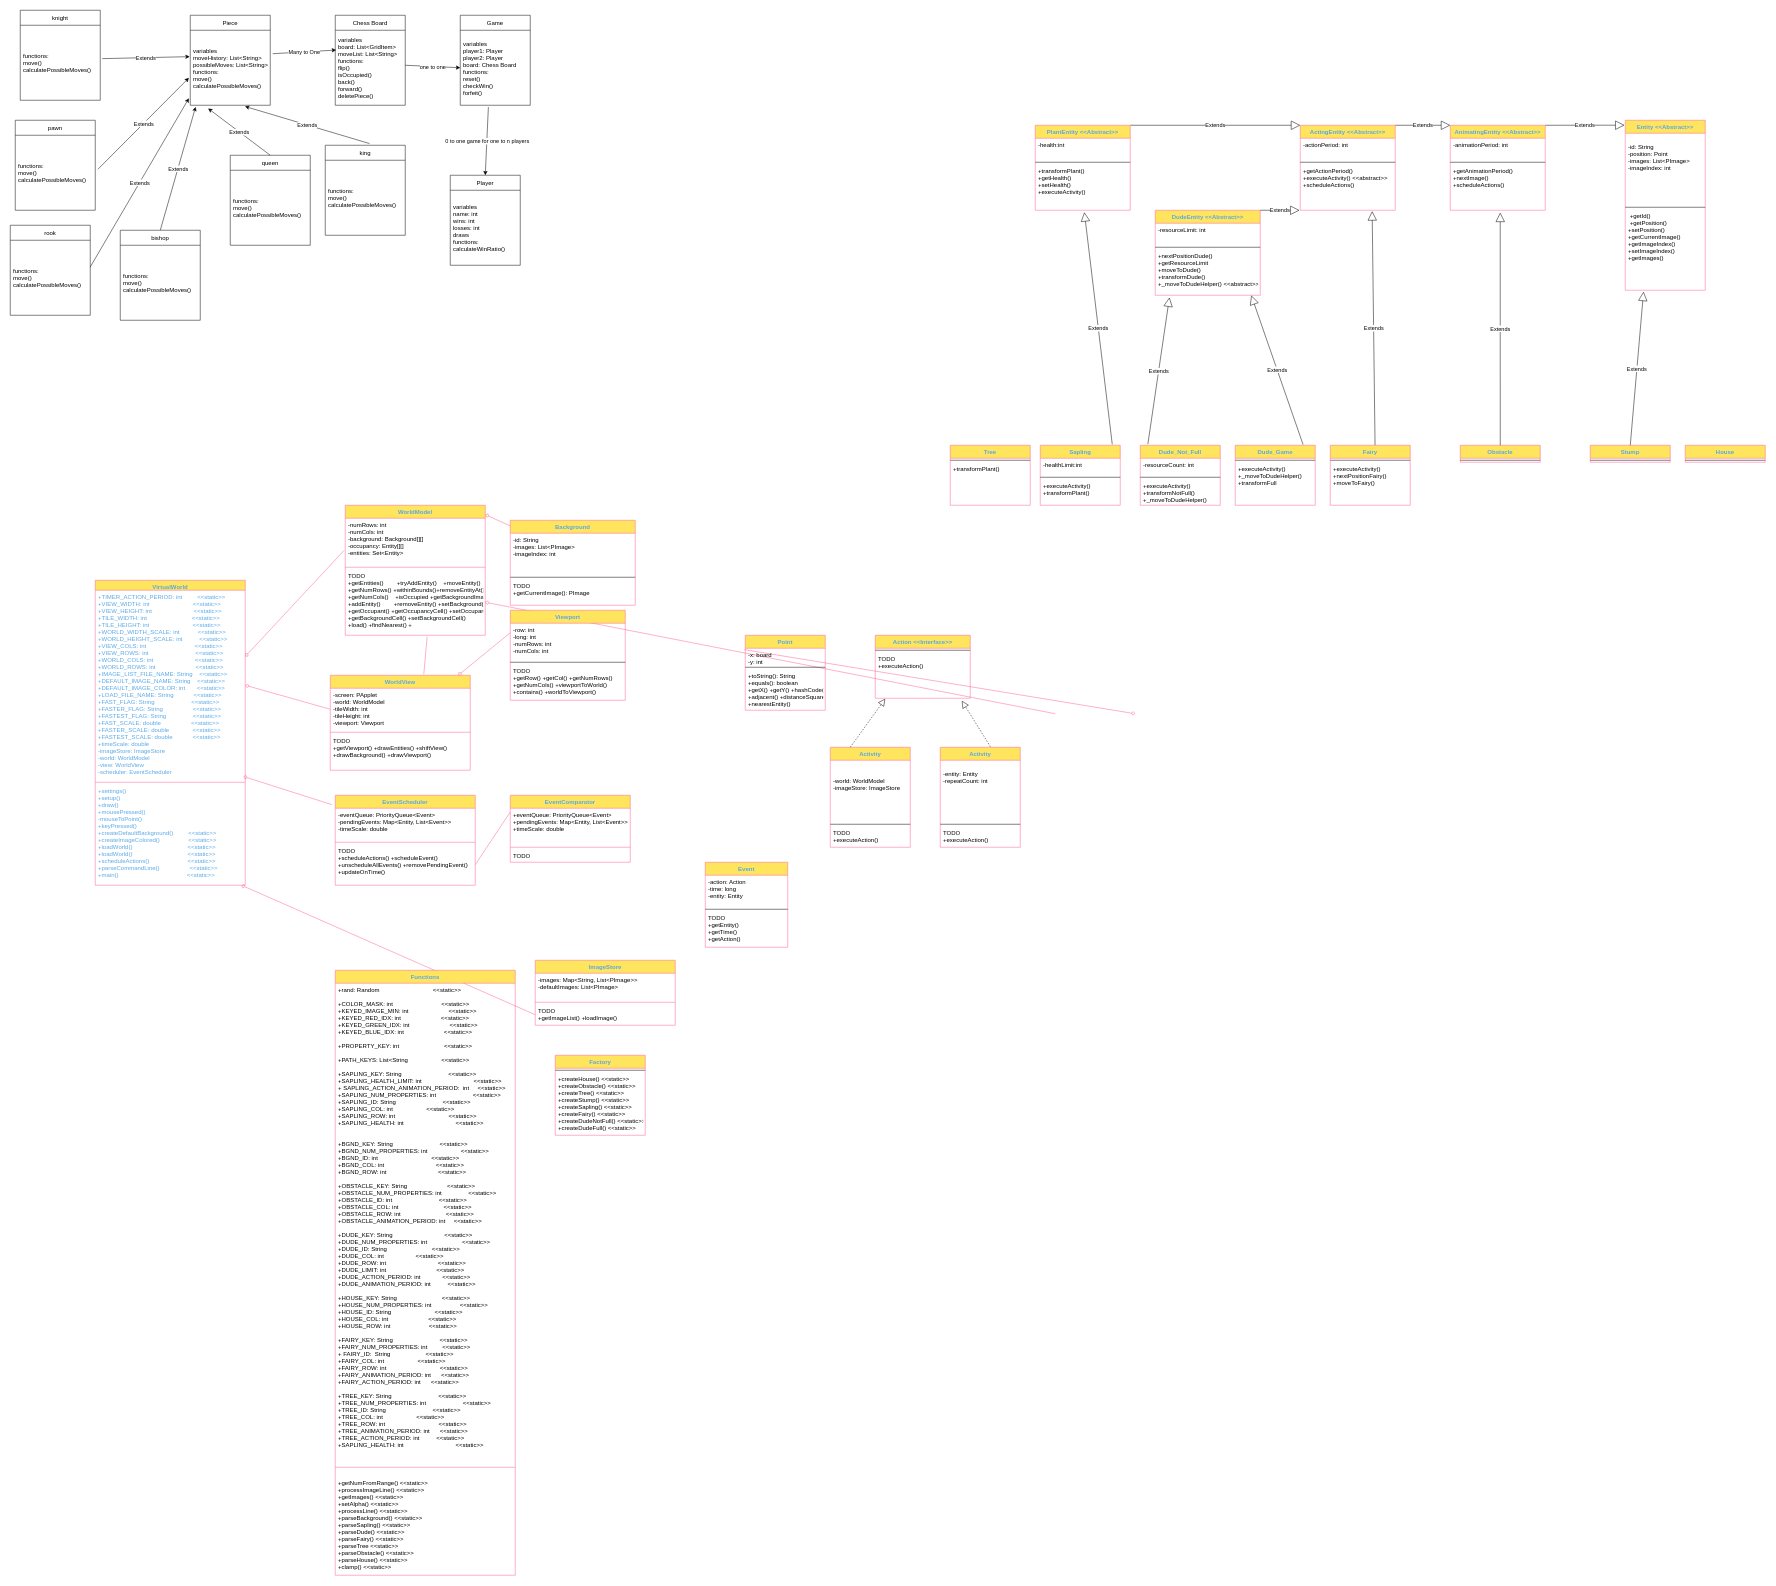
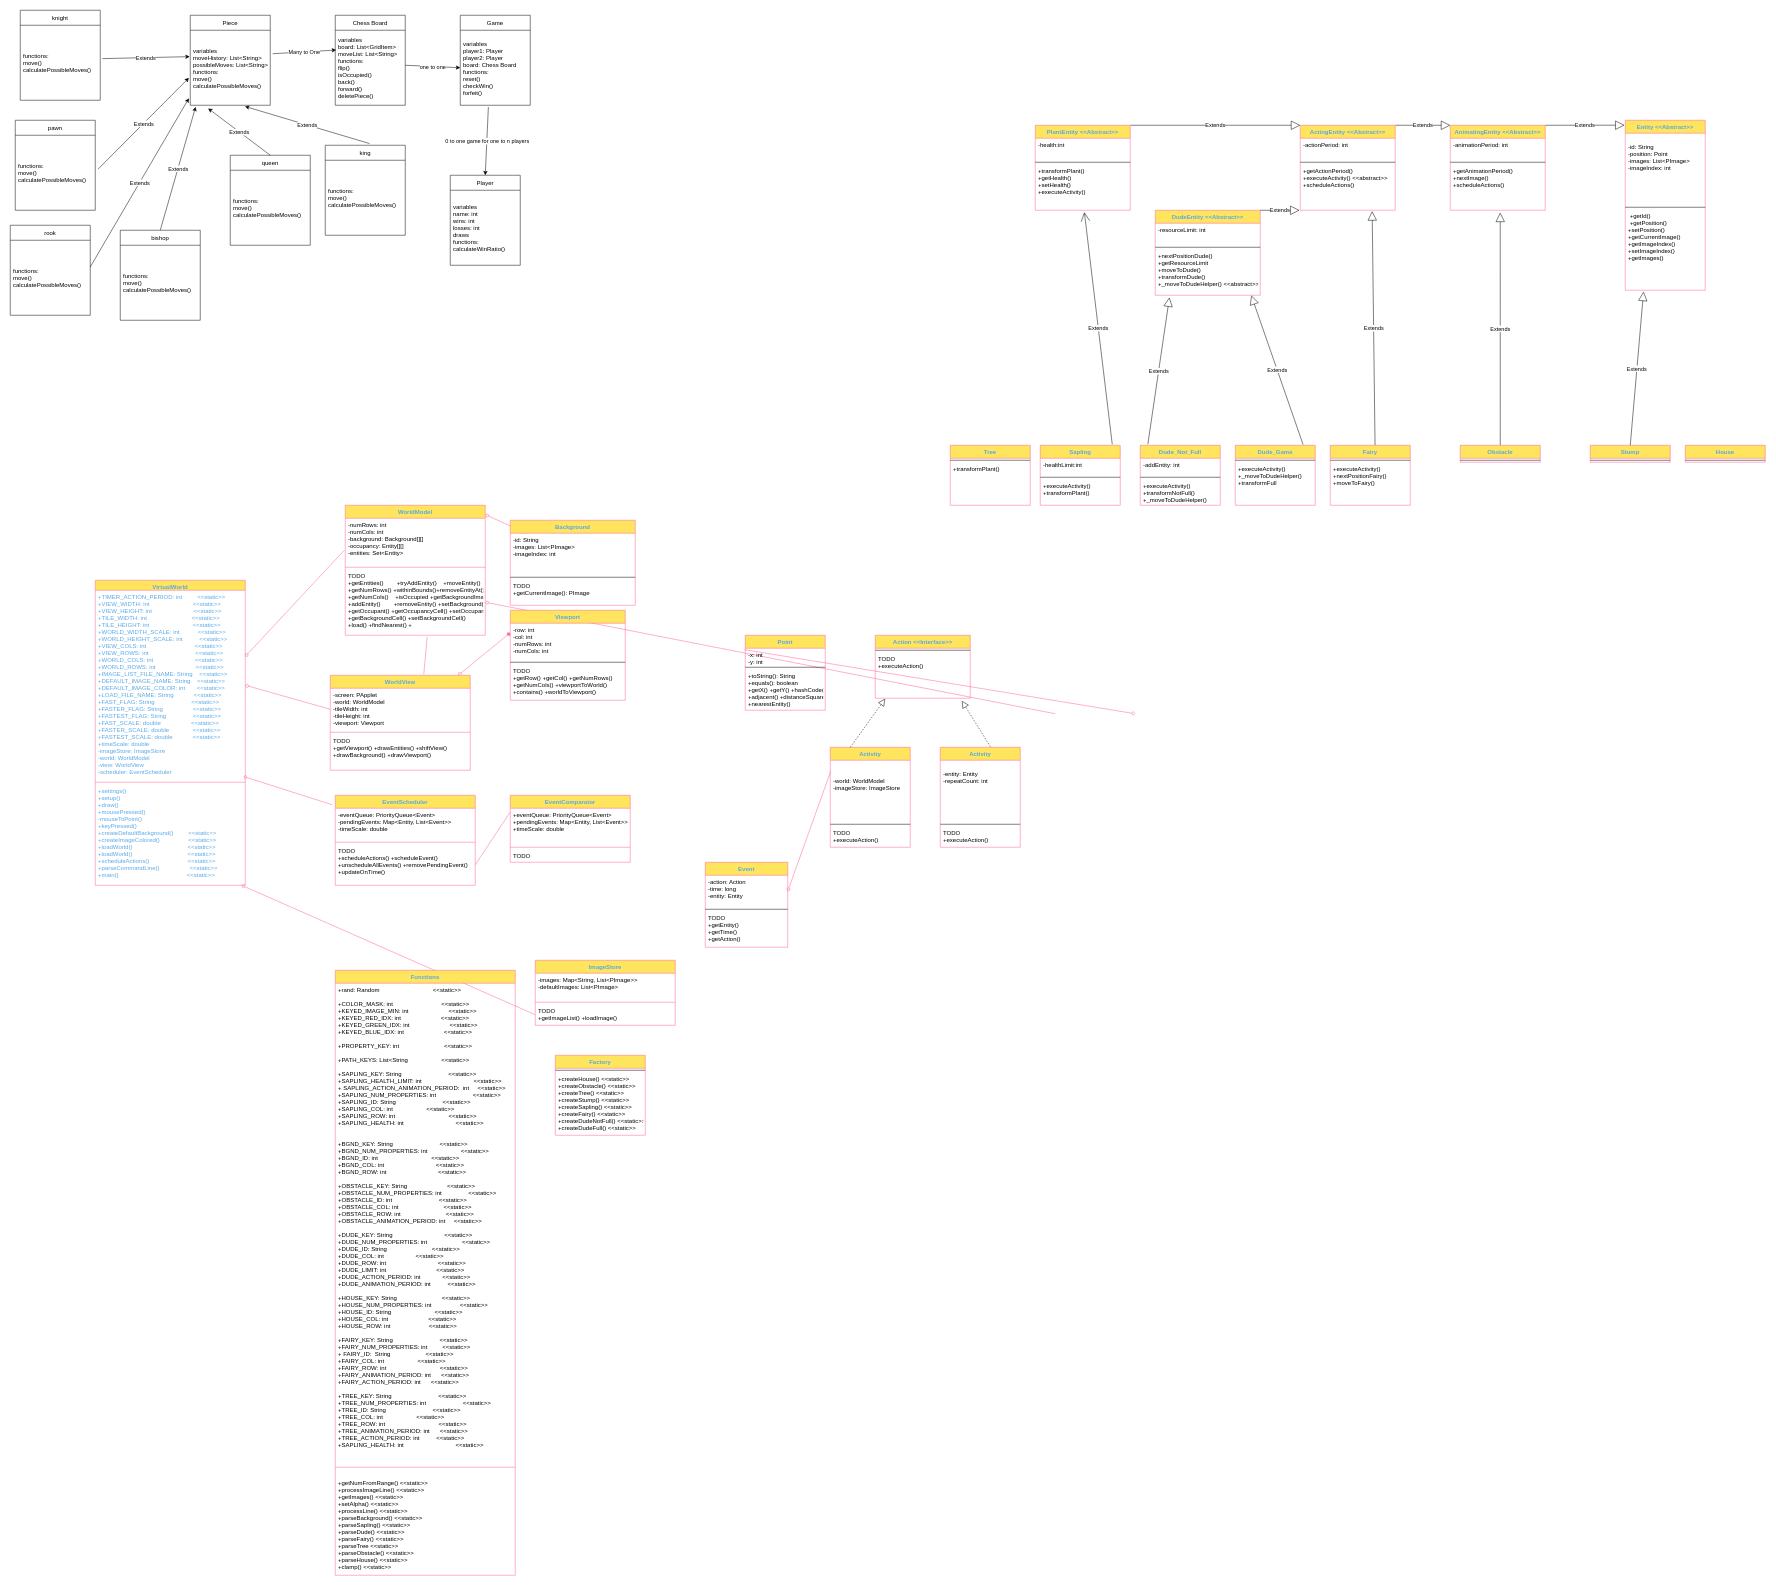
edge "Sapling" -> "+transformPlant() +getHealth() +setHealth() +executeActivity()": arrowhead block -> open
node "-resourceCount: int": label "-resourceCount: int" -> "-addEntity: int"
node "-row: int -long: int -numRows: int -numCols: int": label "-row: int -long: int -numRows: int -numCols: int" -> "-row: int -col: int -numRows: int -numCols: int"
edge "Viewport" -> "WorldView": arrowhead none -> diamond
node "-x: board -y: int": label "-x: board -y: int" -> "-x: int -y: int"
edge "-world: WorldModel -imageStore: ImageStore" -> "-action: Action -time: long -entity: Entity": added
